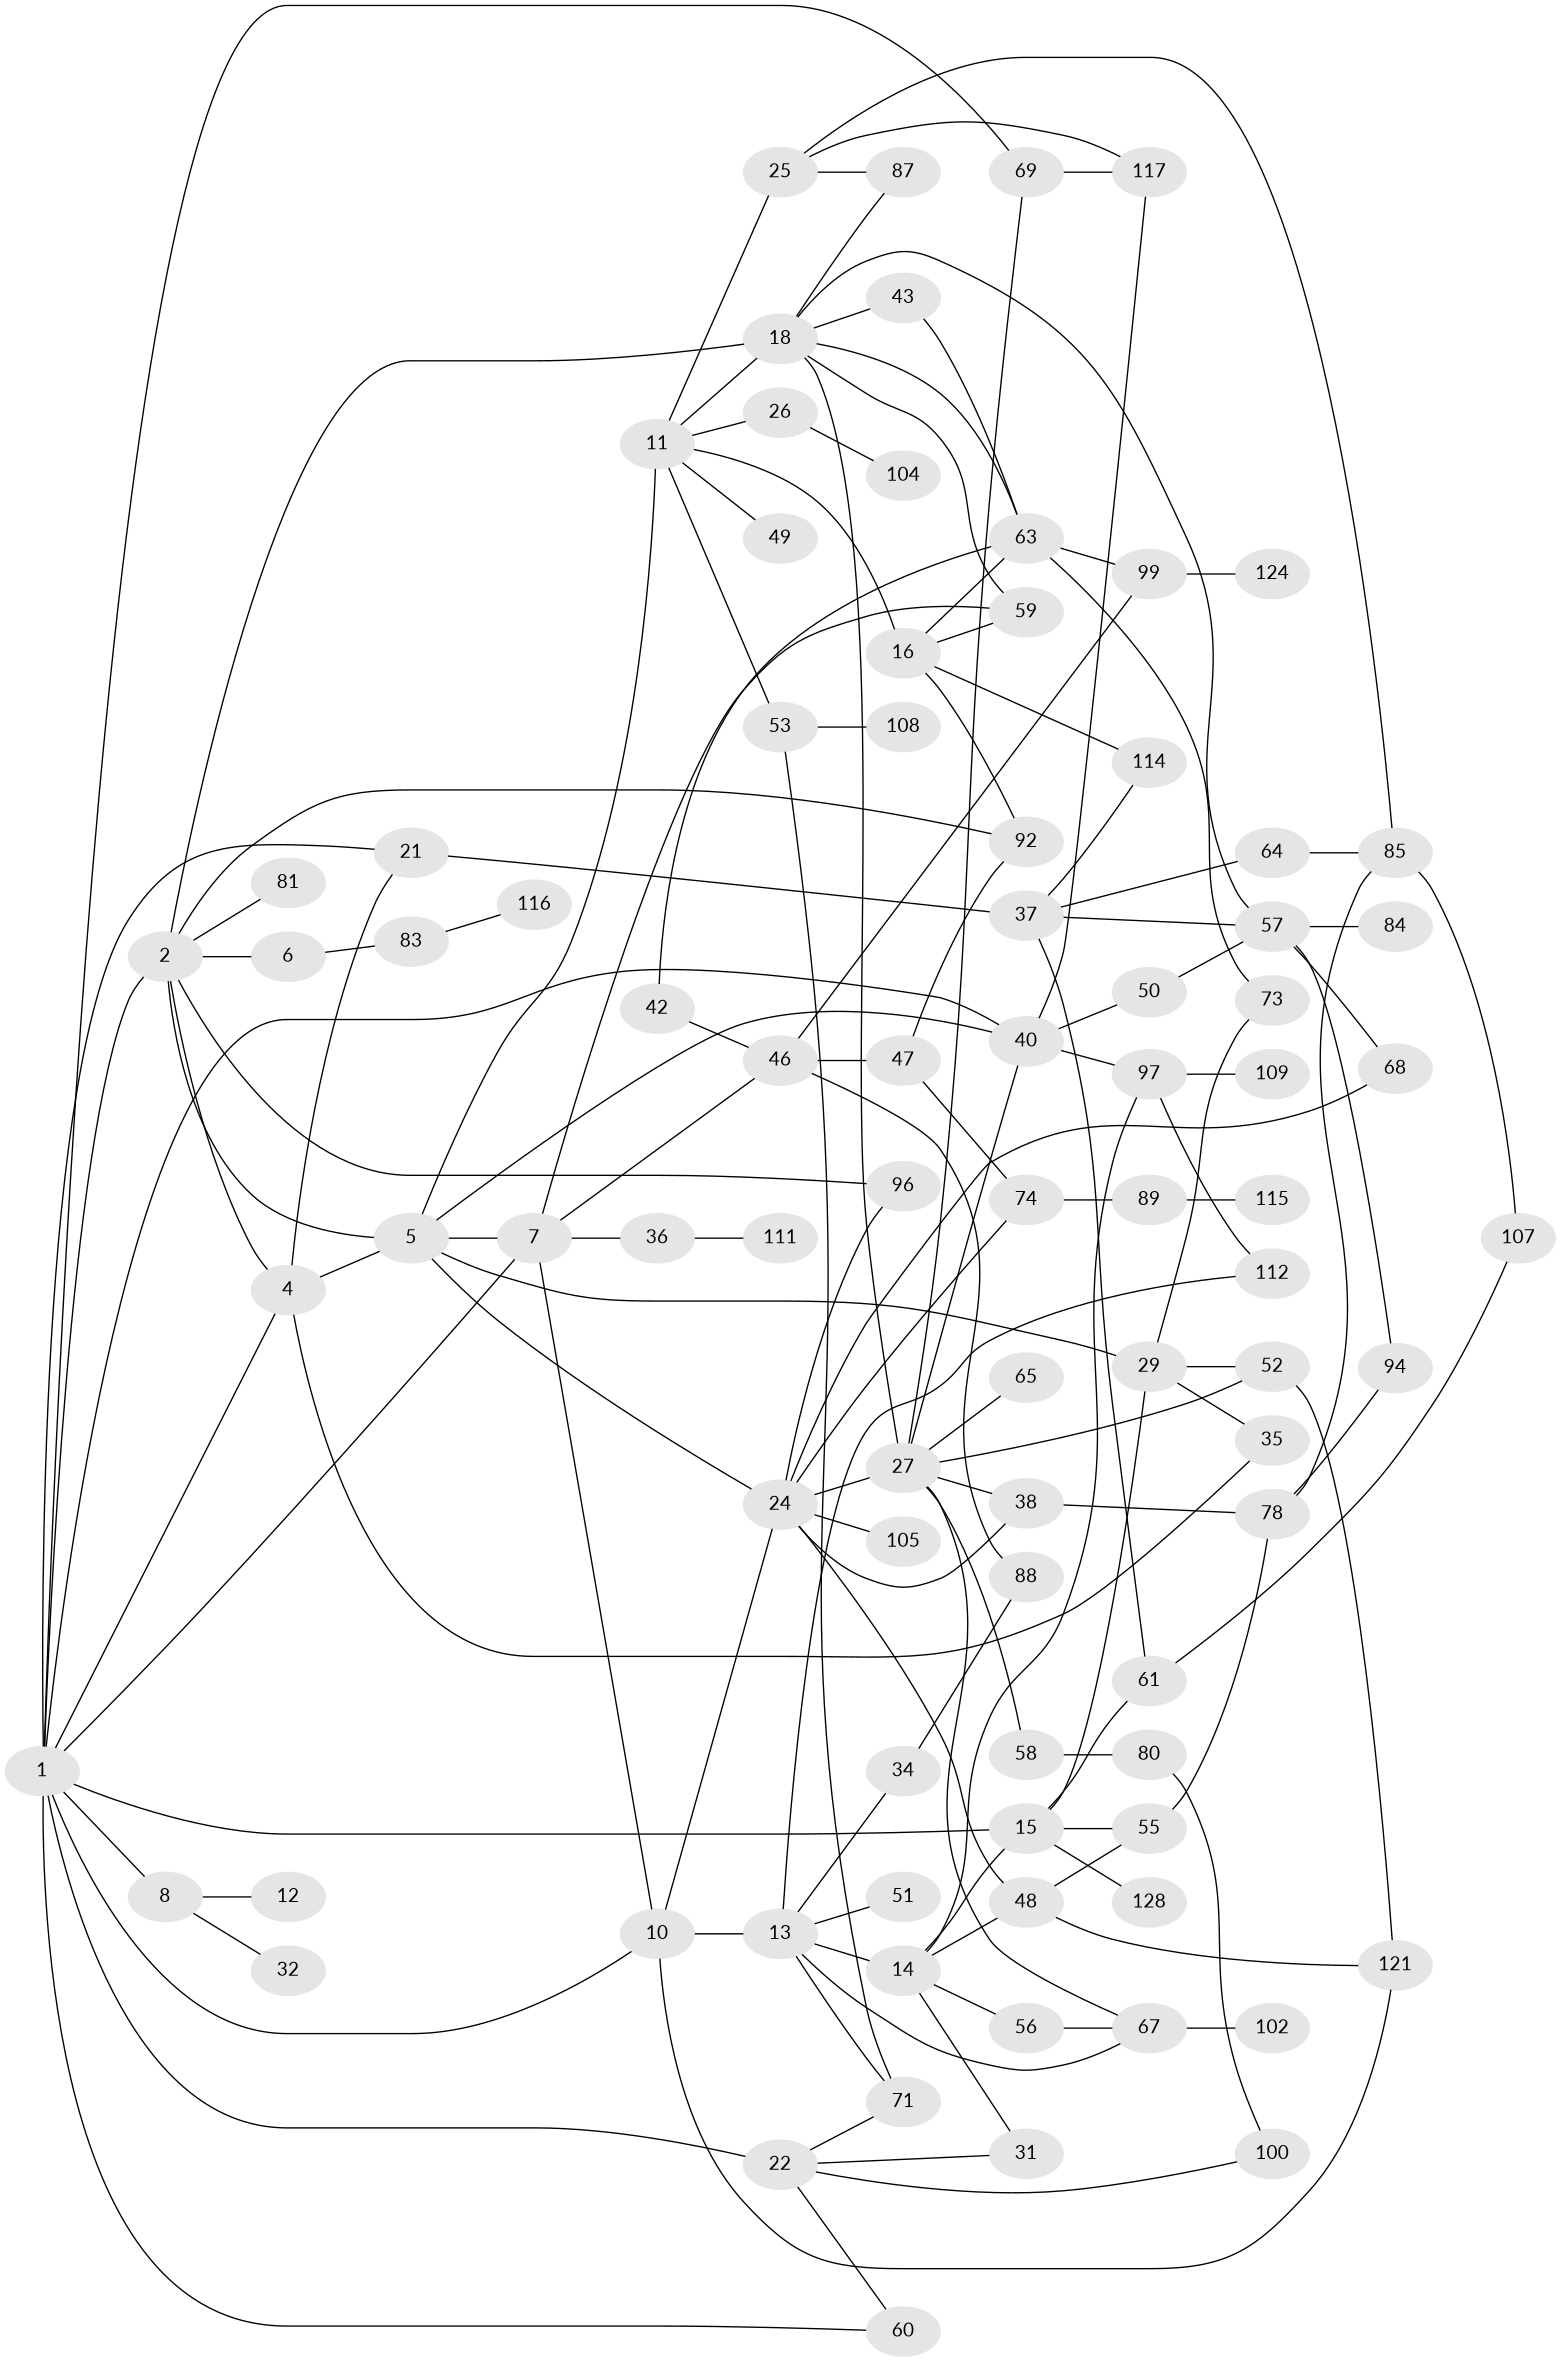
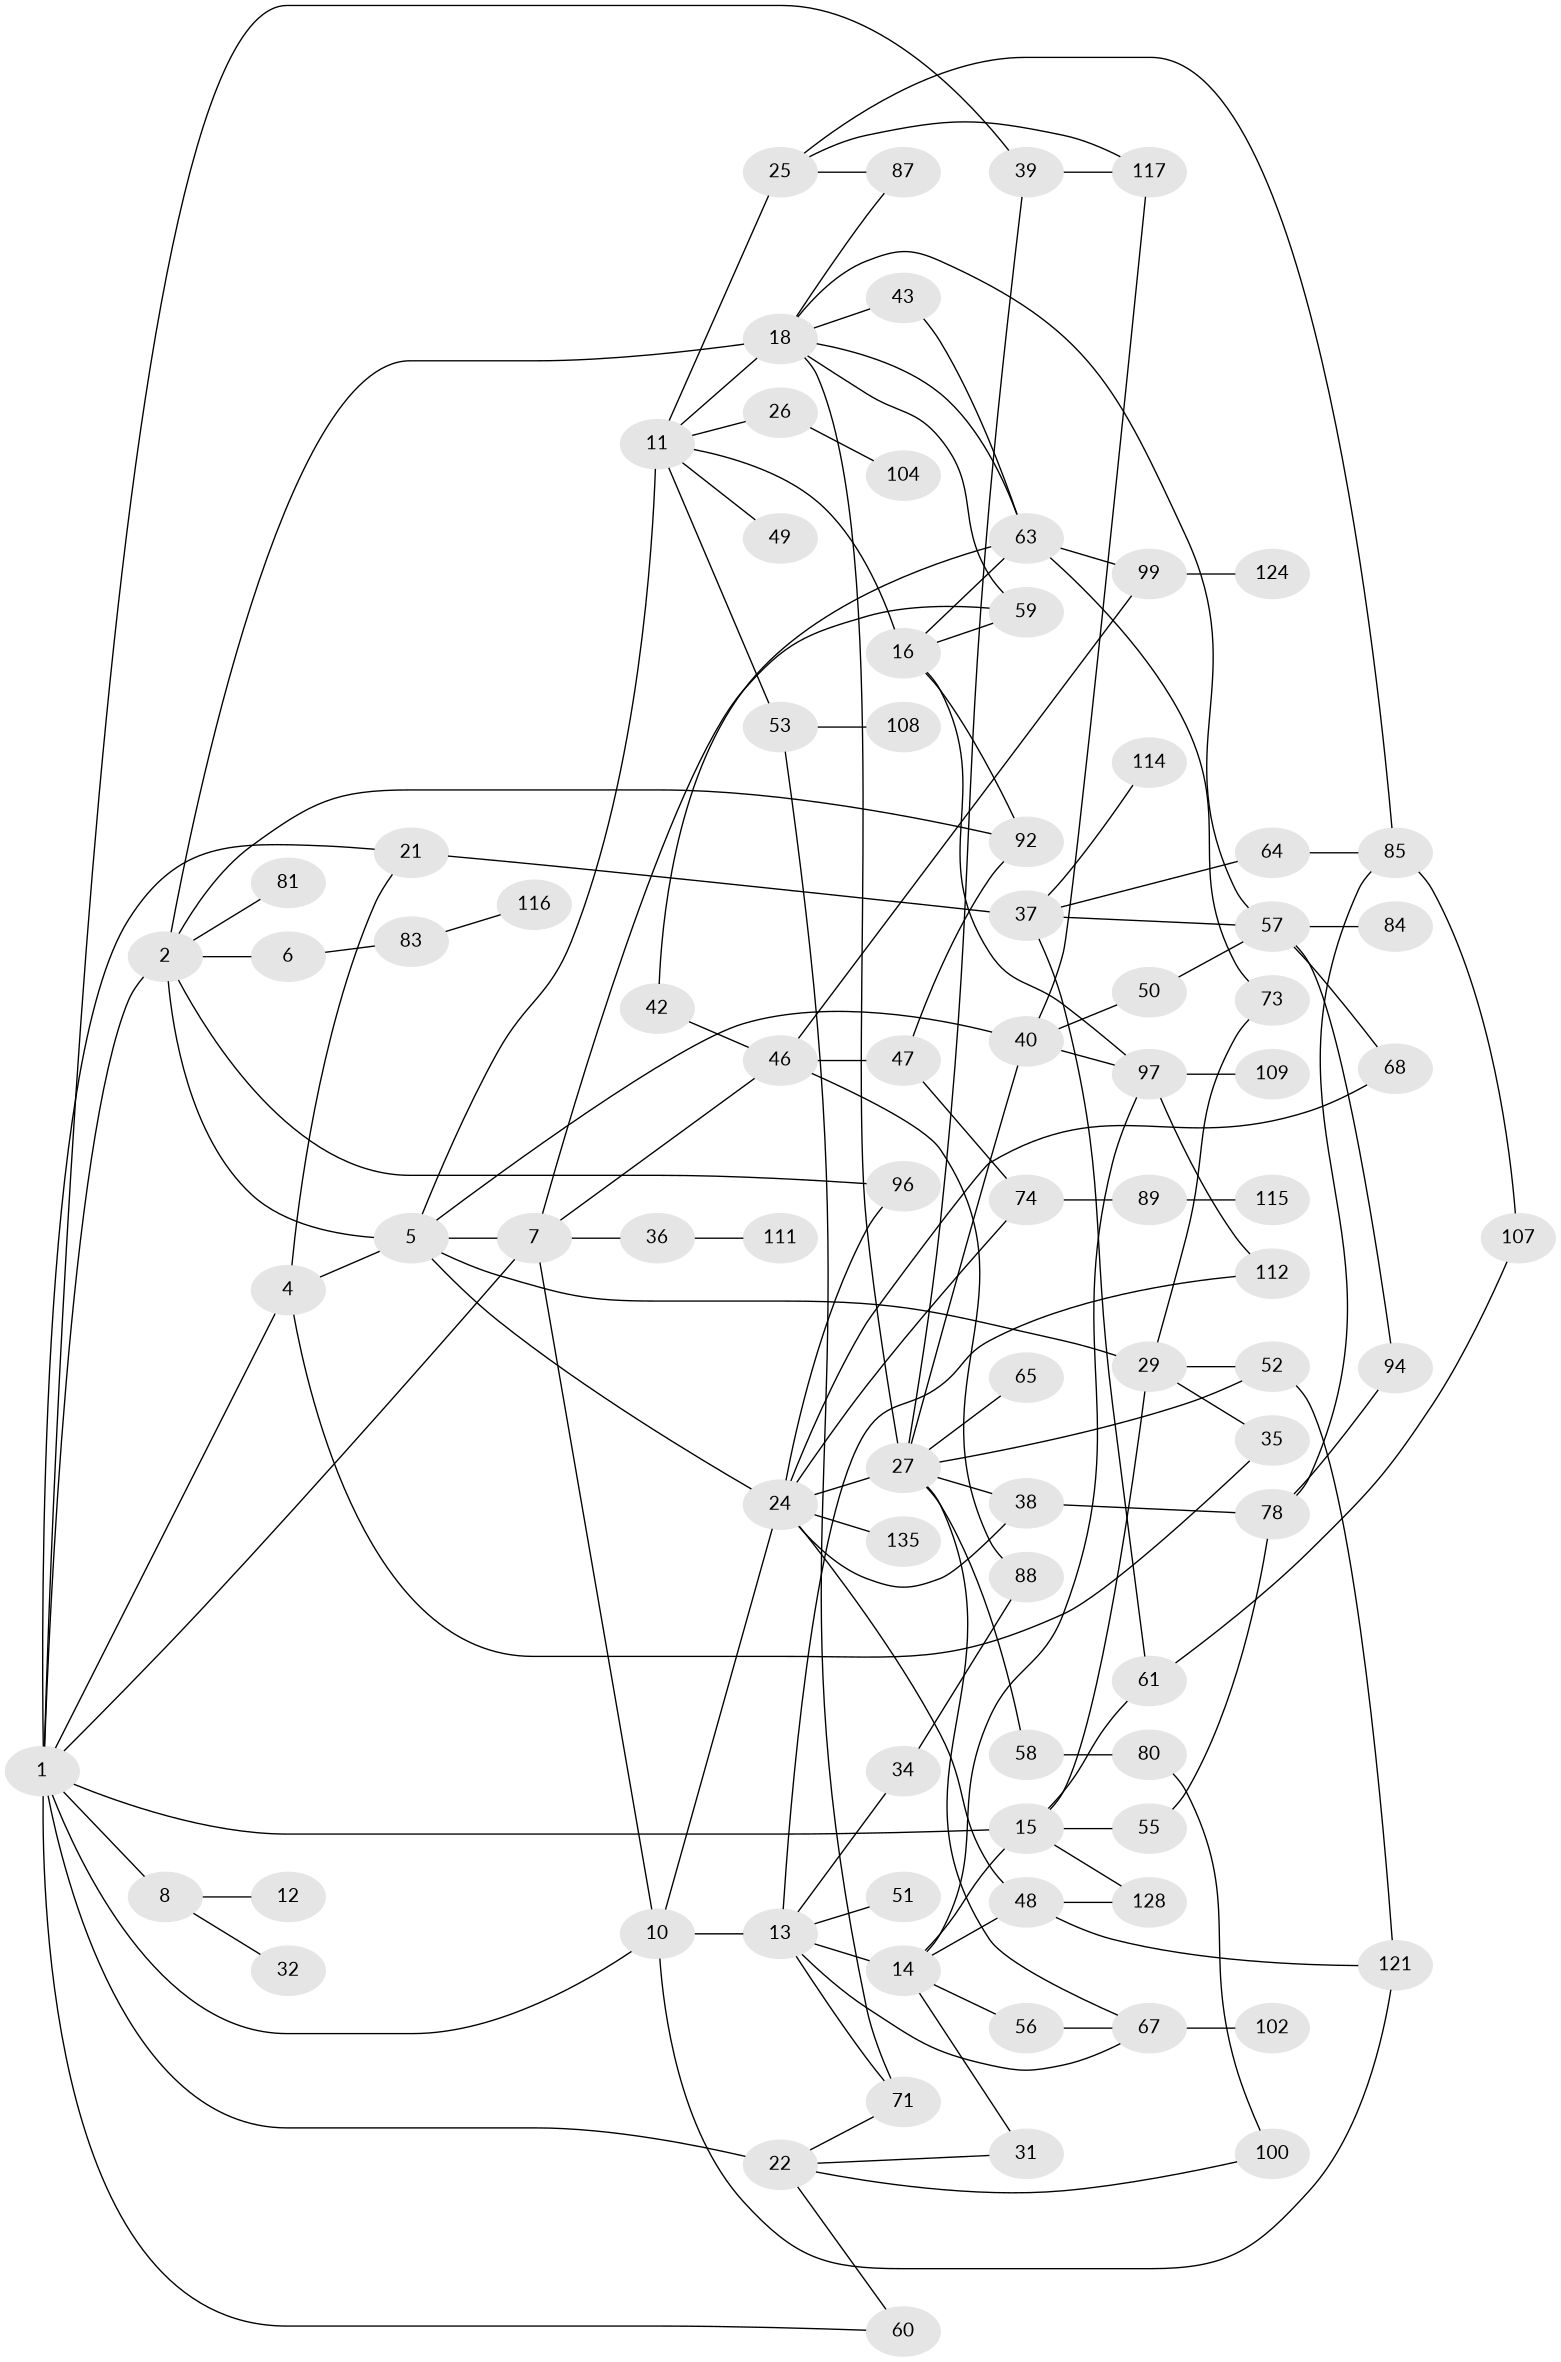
node "69": label "69" -> "39"
edge "16" -- "114": now "16" -- "97"
edge "40" -- "1": removed
edge "2" -- "4": removed
node "105": label "105" -> "135"
edge "55" -- "48": now "128" -- "48"
